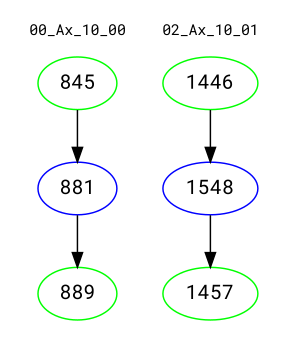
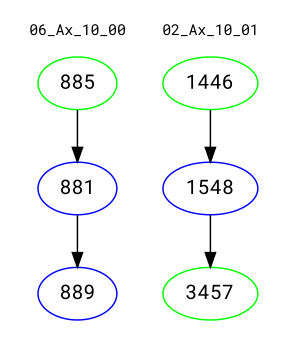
cluster "00_Ax_10_00": label "00_Ax_10_00" -> "06_Ax_10_00"
node "845": label "845" -> "885"
node "889": color green -> blue
node "1457": label "1457" -> "3457"
